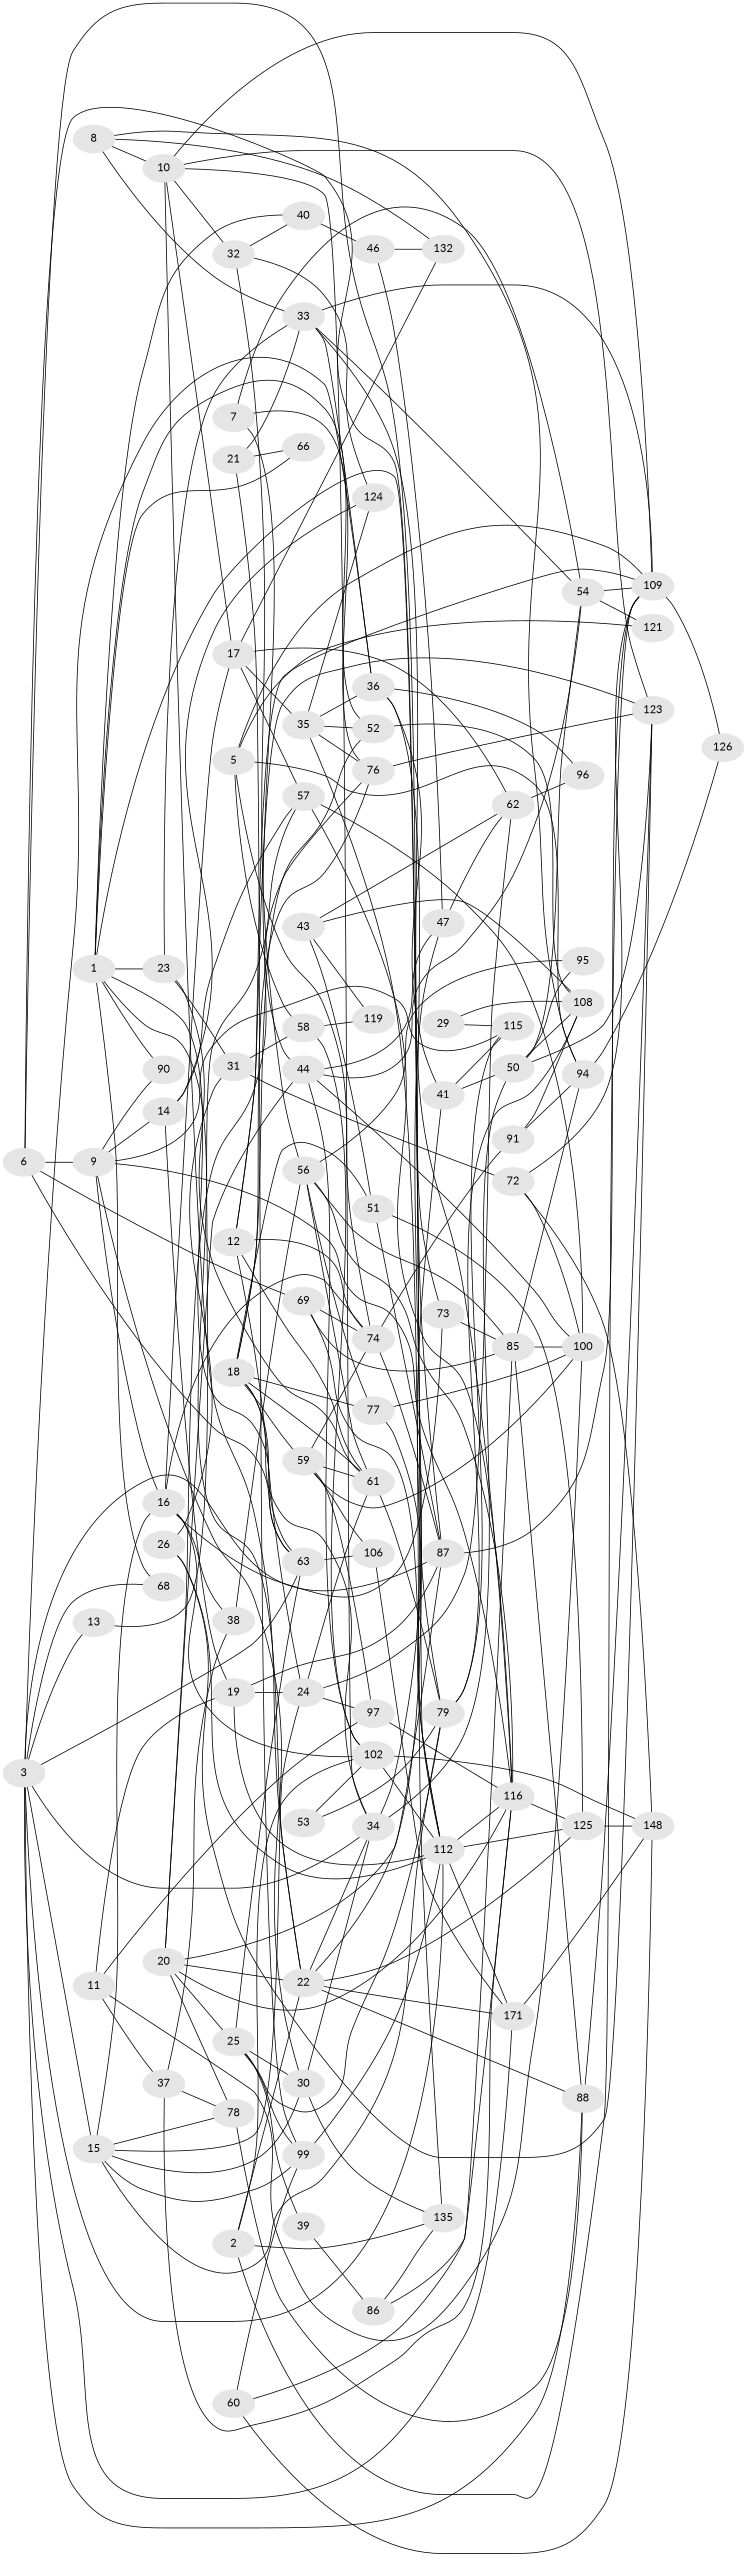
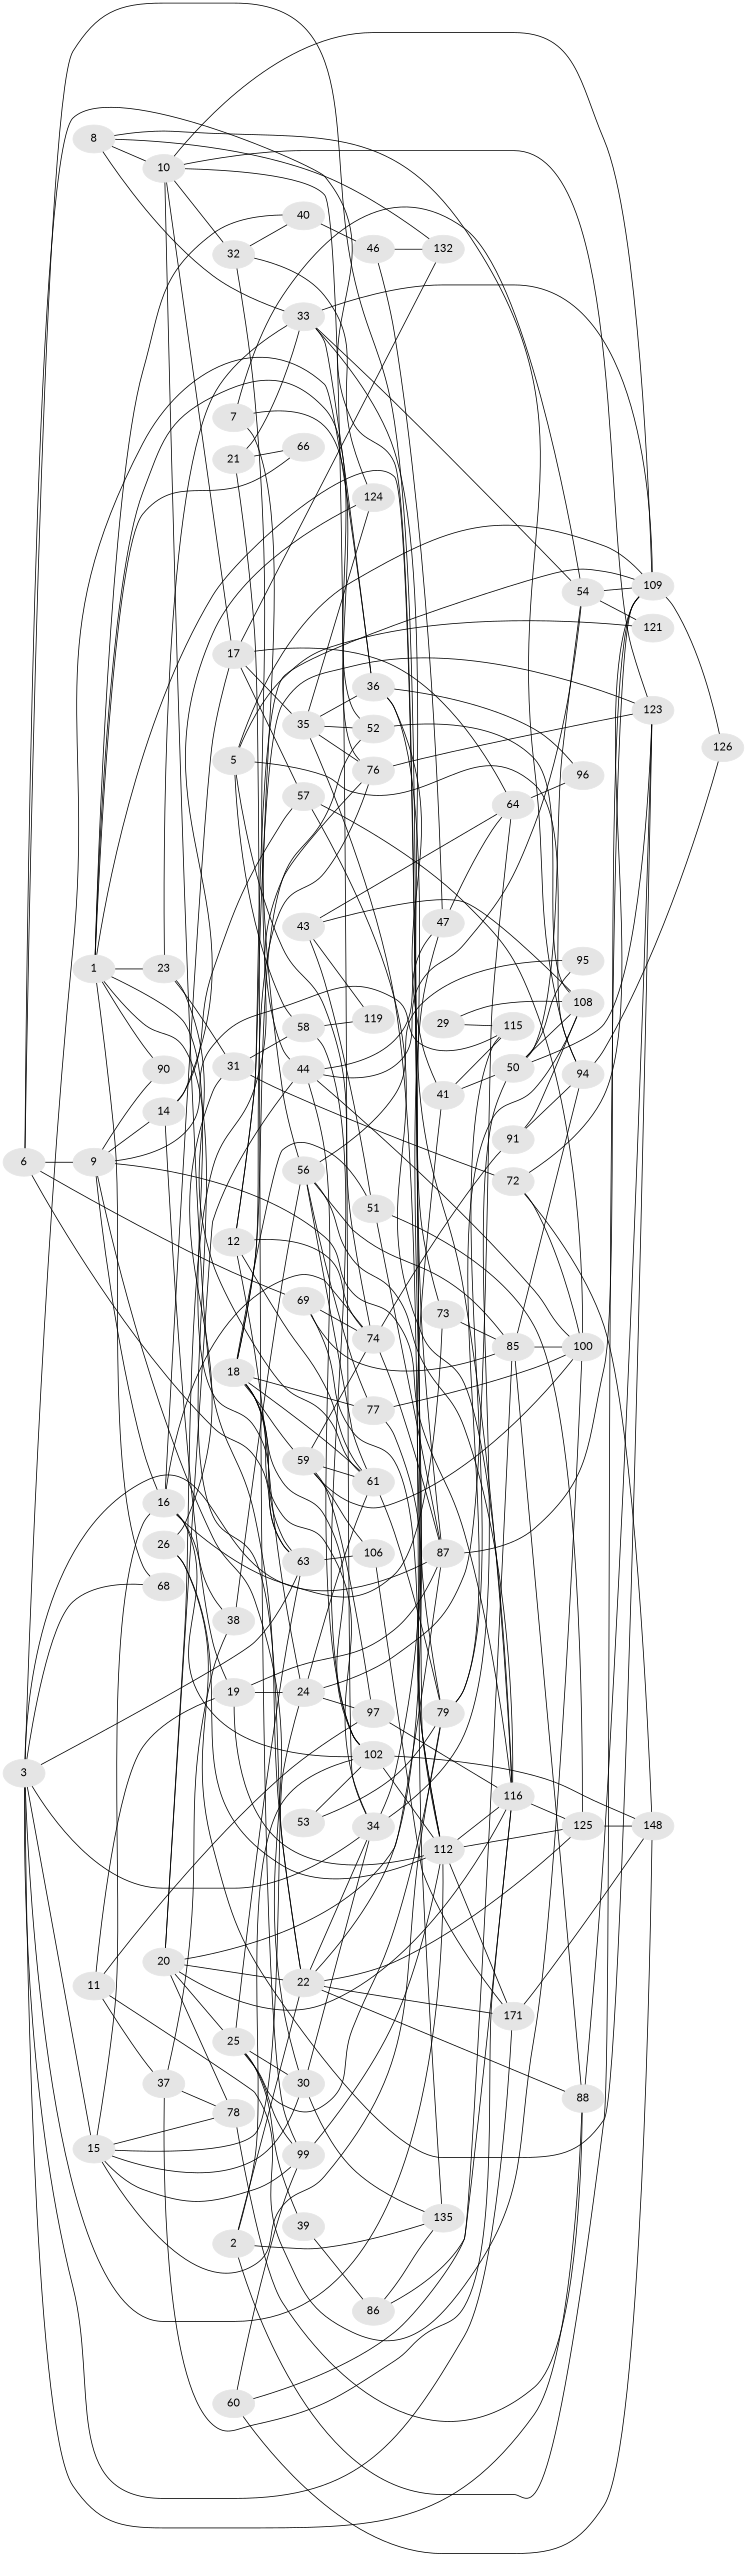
node "62": label "62" -> "64"
edge "18" -- "102": added
node "13": removed
